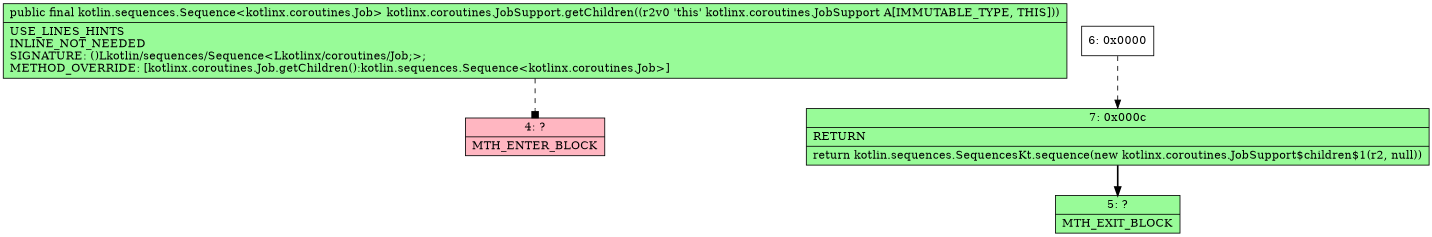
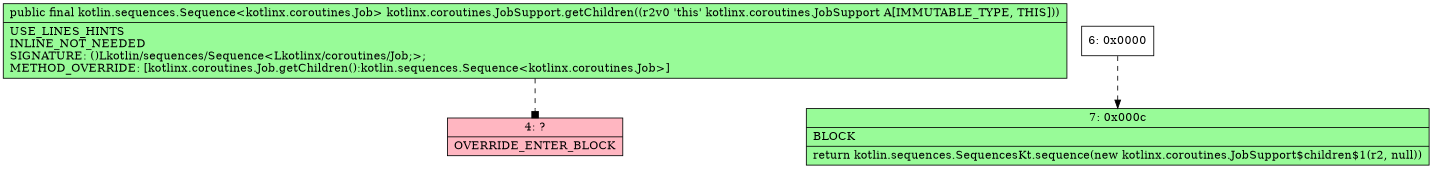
node "7: 0x000c": text "RETURN" -> "BLOCK"
node "4: ?": text "MTH_ENTER_BLOCK" -> "OVERRIDE_ENTER_BLOCK"
node "5: ?": removed
